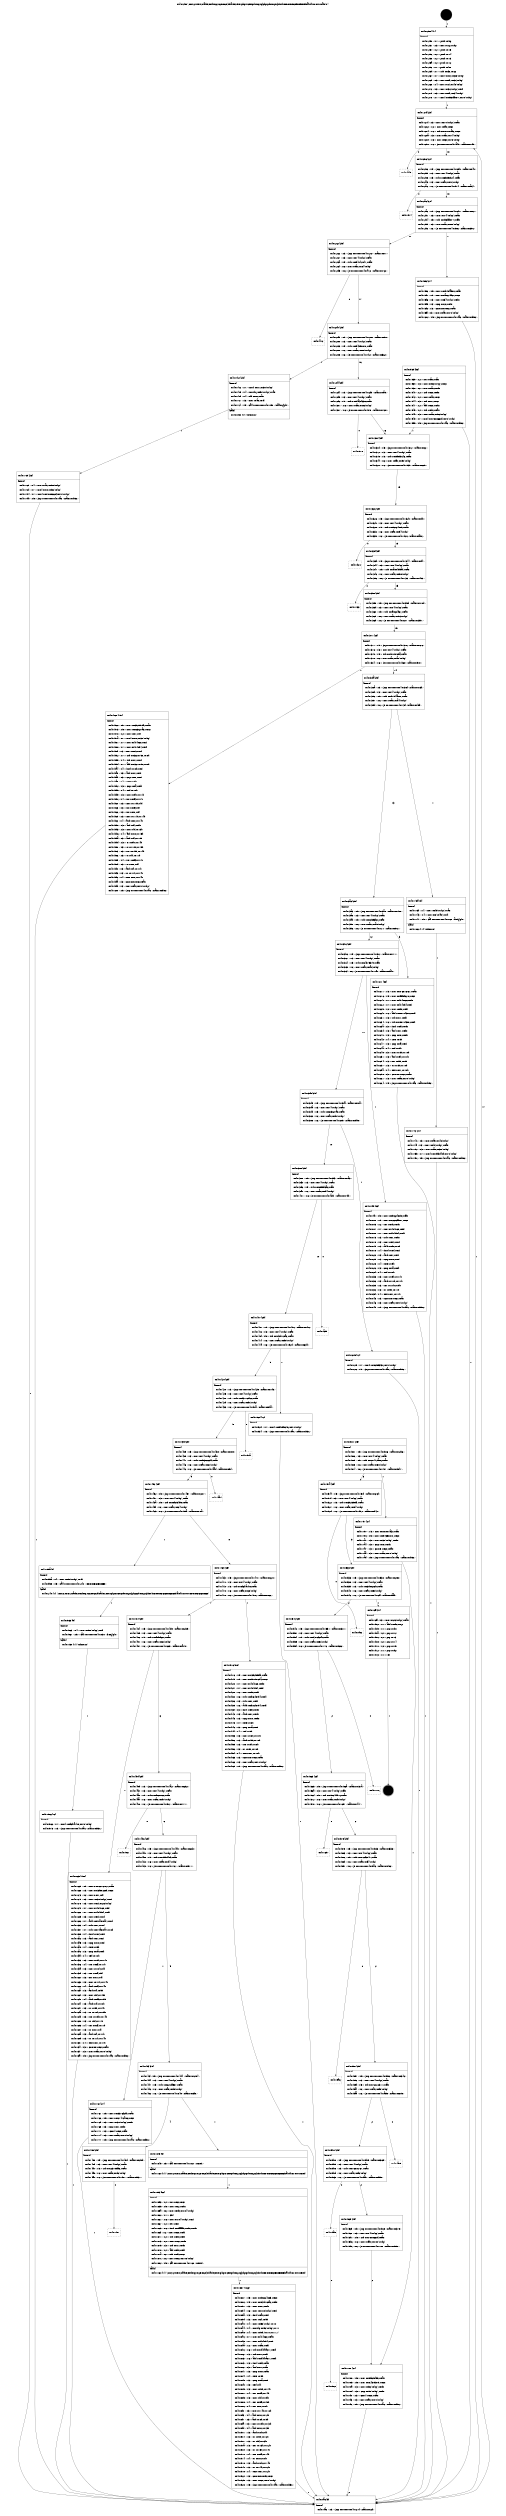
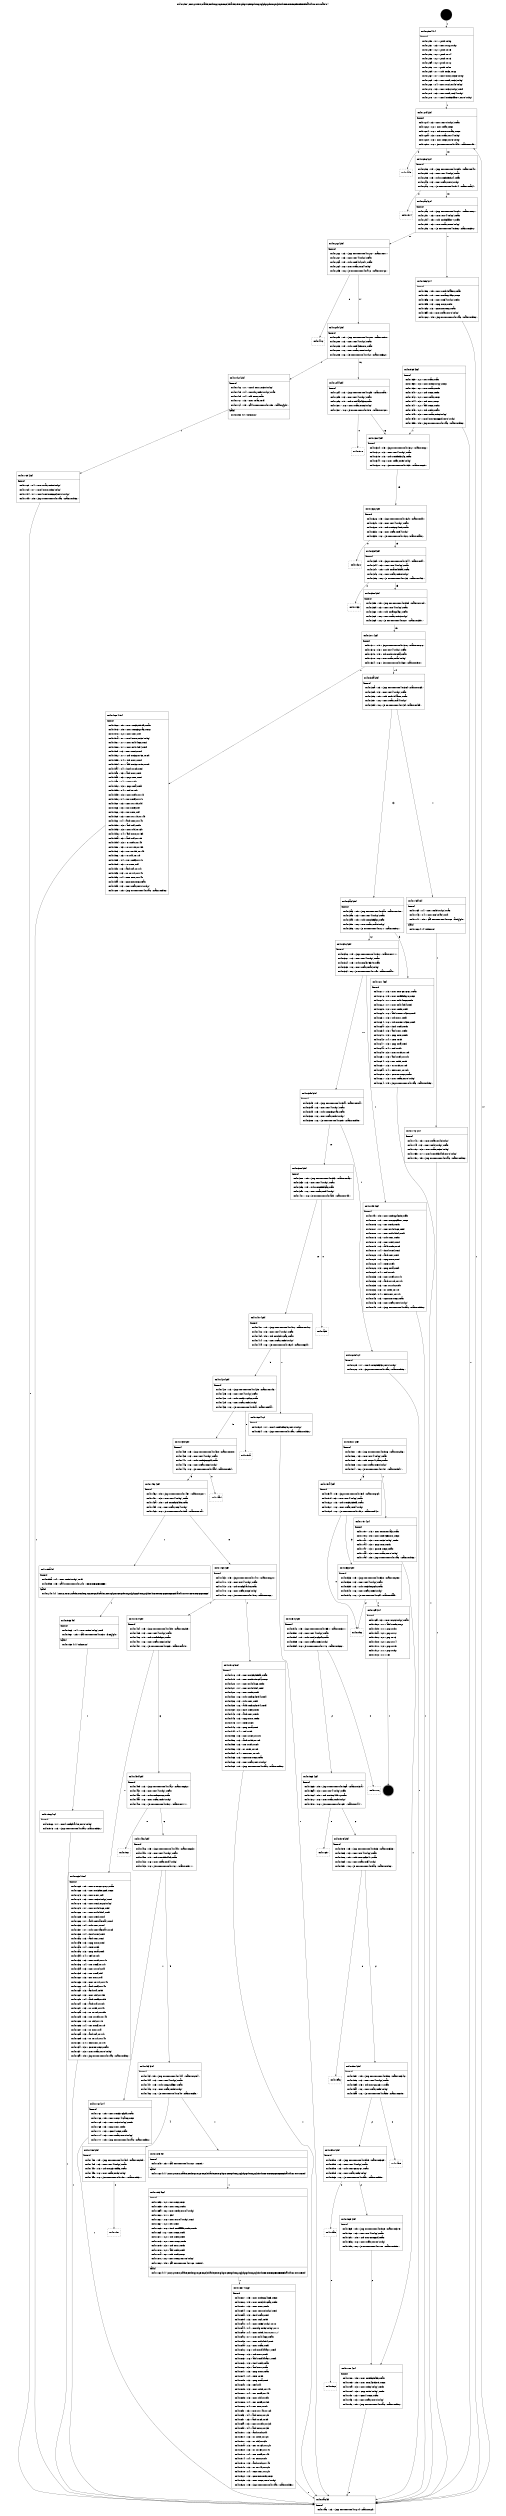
edge "0x401533 [25]" -> "0x40154c [25]": now "0x401533 [25]" -> "0x401d92"
